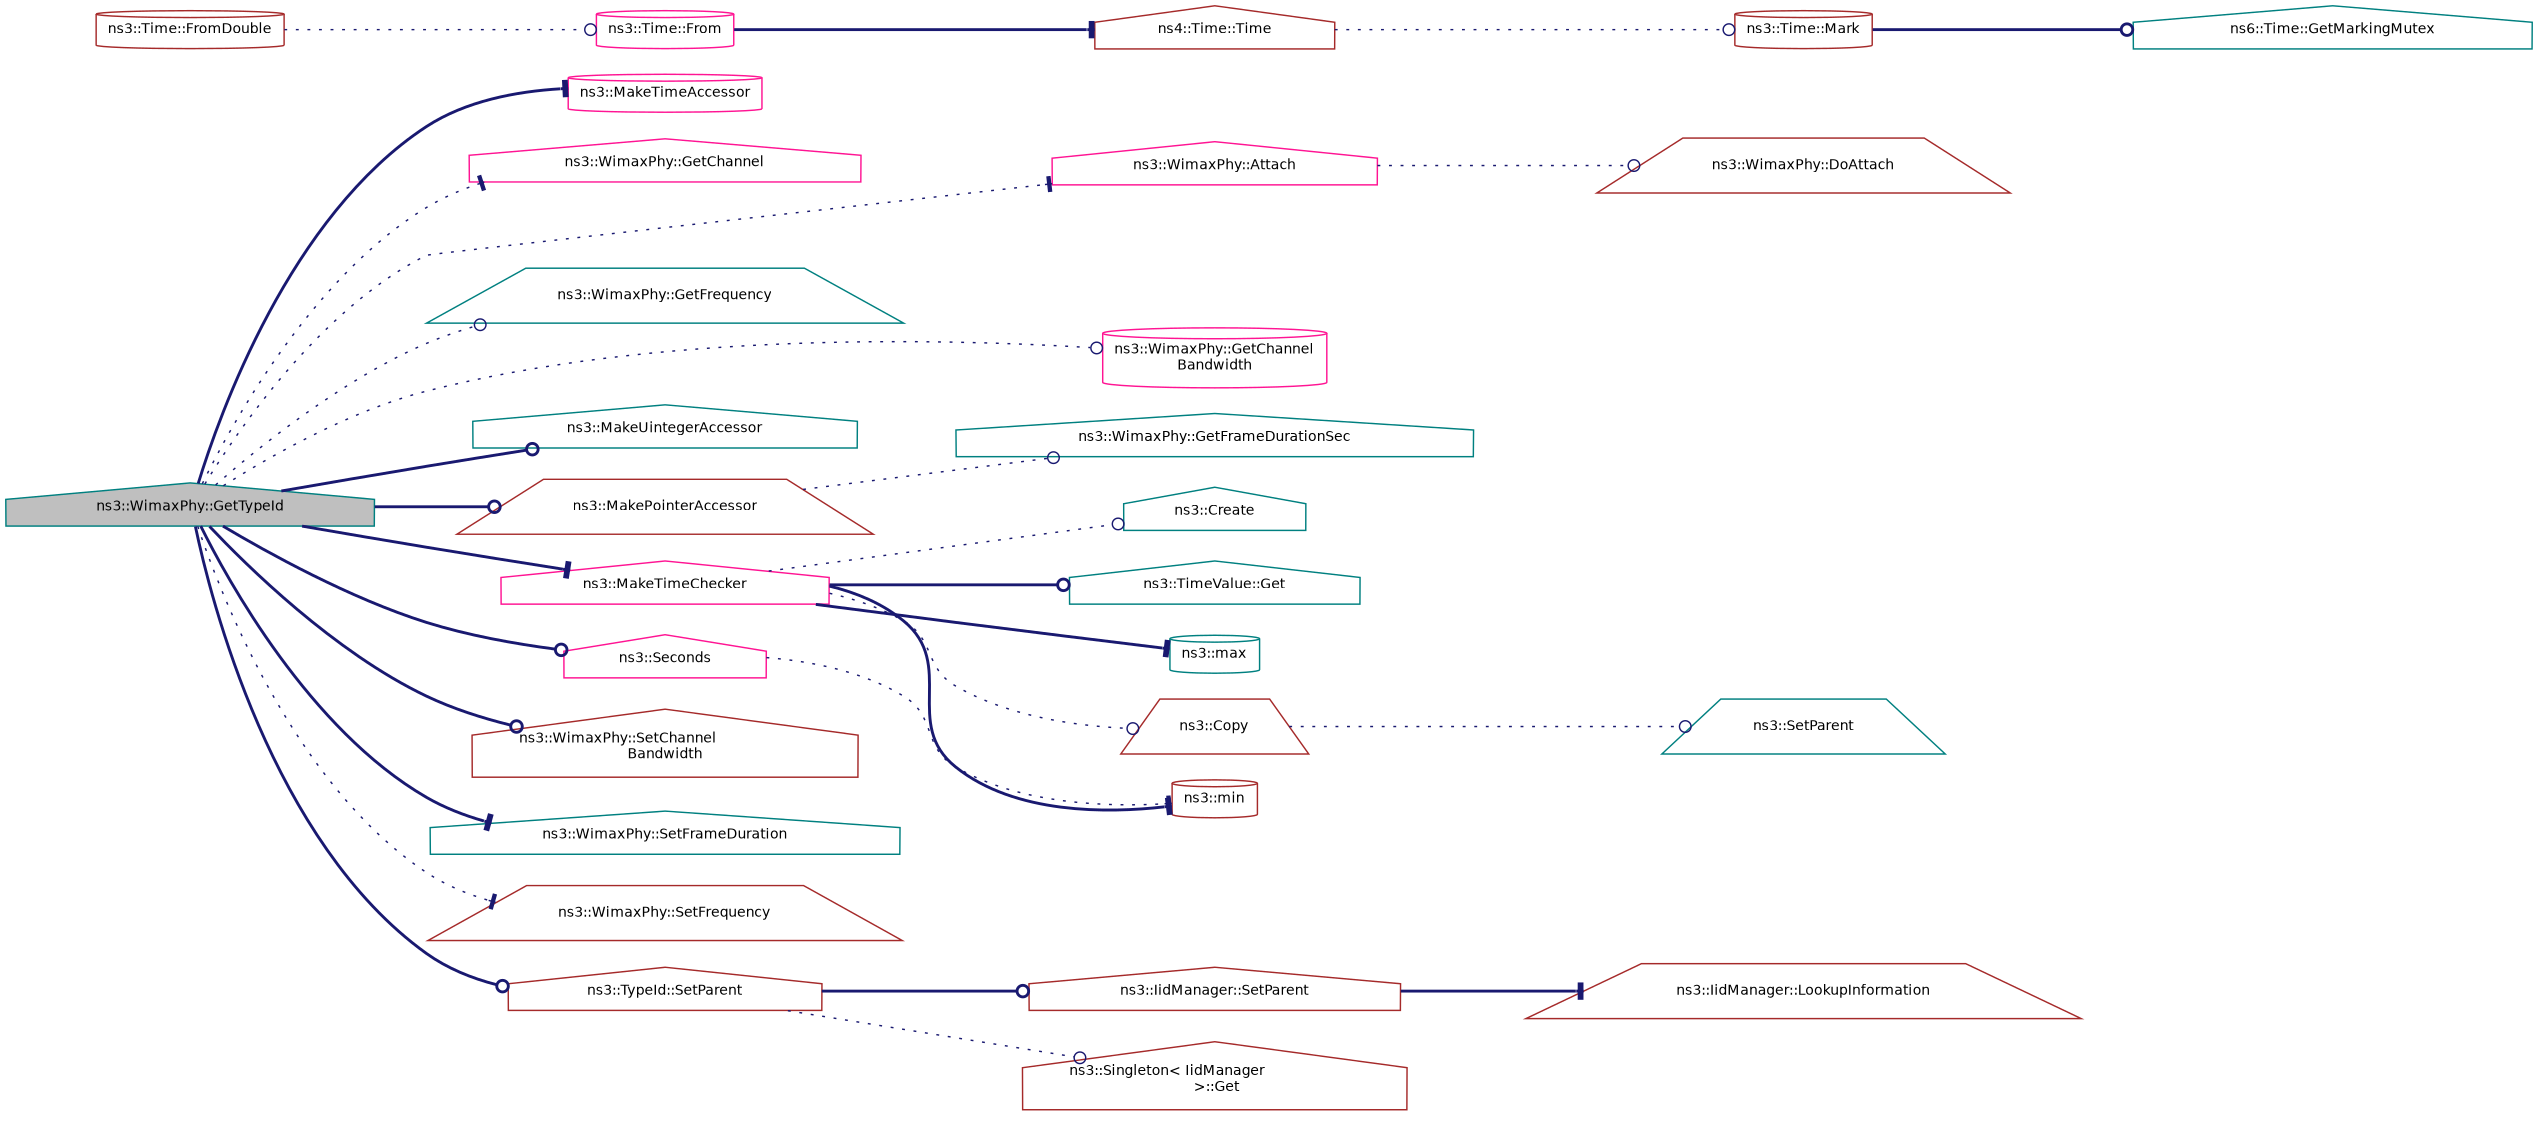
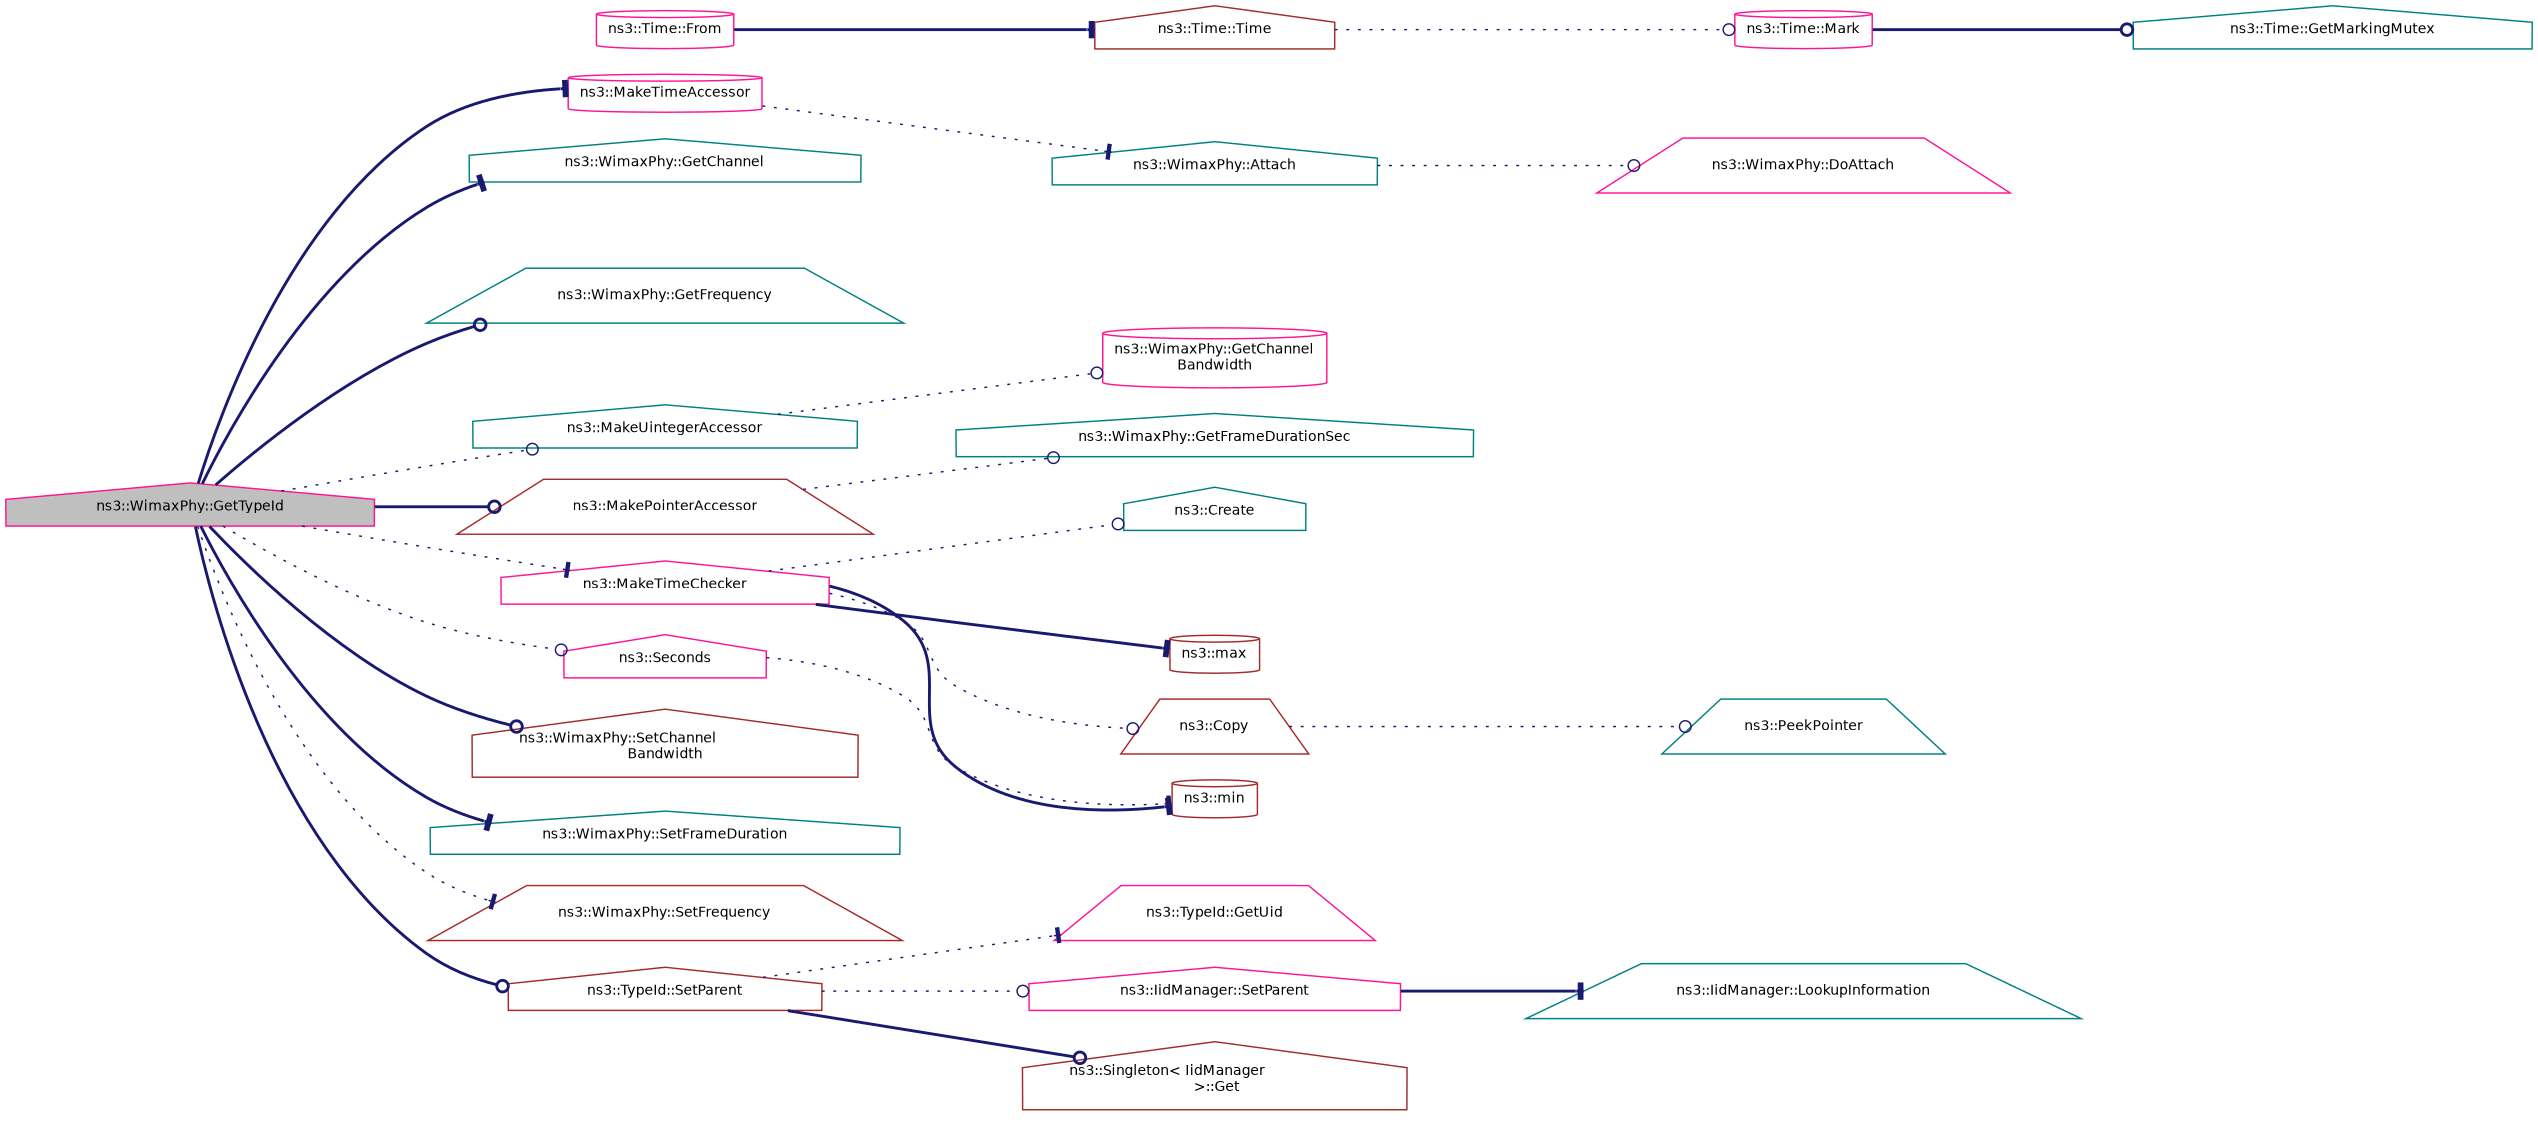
node "ns3::Time::FromDouble": removed
node "ns4::Time::Time": label "ns4::Time::Time" -> "ns3::Time::Time"
node "ns3::Time::Mark": color brown -> deeppink
node "ns6::Time::GetMarkingMutex": label "ns6::Time::GetMarkingMutex" -> "ns3::Time::GetMarkingMutex"
node "ns3::WimaxPhy::GetChannel": color deeppink -> teal
node "ns3::WimaxPhy::Attach": color deeppink -> teal
node "ns3::WimaxPhy::DoAttach": color brown -> deeppink
edge "ns3::WimaxPhy::GetTypeId" -> "ns3::WimaxPhy::Attach": now "ns3::MakeTimeAccessor" -> "ns3::WimaxPhy::Attach"
edge "ns3::WimaxPhy::GetTypeId" -> "ns3::WimaxPhy::GetChannel": style dotted -> bold
edge "ns3::WimaxPhy::GetTypeId" -> "ns3::WimaxPhy::GetChannel Bandwidth": now "ns3::MakeUintegerAccessor" -> "ns3::WimaxPhy::GetChannel Bandwidth"
edge "ns3::WimaxPhy::GetTypeId" -> "ns3::WimaxPhy::GetFrequency": style dotted -> bold
edge "ns3::WimaxPhy::GetTypeId" -> "ns3::MakeUintegerAccessor": style bold -> dotted
node "ns3::WimaxPhy::GetTypeId": color teal -> deeppink
edge "ns3::WimaxPhy::GetTypeId" -> "ns3::MakeTimeChecker": style bold -> dotted
node "ns3::TimeValue::Get": removed
edge "ns3::WimaxPhy::GetTypeId" -> "ns3::Seconds": style bold -> dotted
node "ns3::max": color teal -> brown
node "ns3::SetParent": label "ns3::SetParent" -> "ns3::PeekPointer"
node "ns3::TypeId::GetUid": added
edge "ns3::TypeId::SetParent" -> "ns3::IidManager::SetParent": style bold -> dotted
node "ns3::IidManager::SetParent": color brown -> deeppink
node "ns3::IidManager::LookupInformation": color brown -> teal
edge "ns3::TypeId::SetParent" -> "ns3::Singleton< IidManager >::Get": style dotted -> bold
